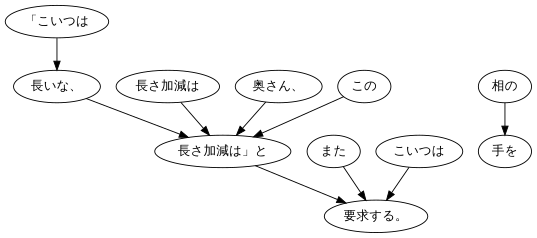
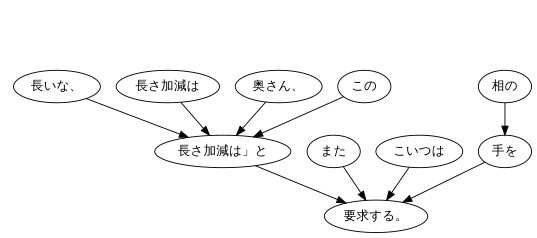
node "「こいつは": removed
edge "手を" -> "要求する。": added
